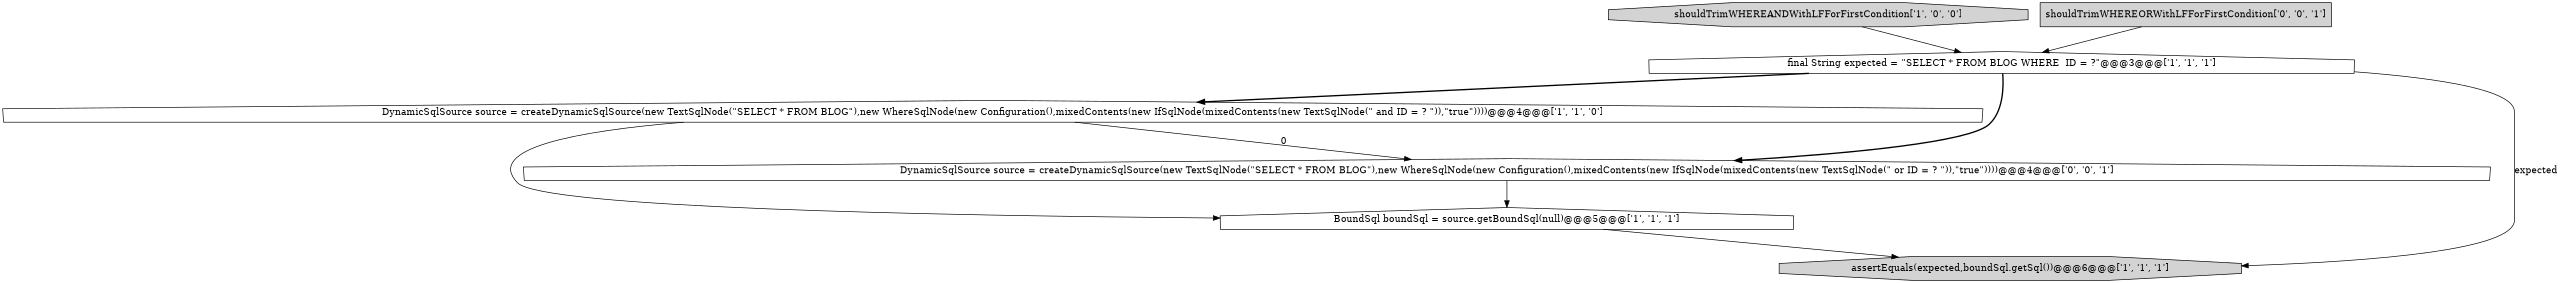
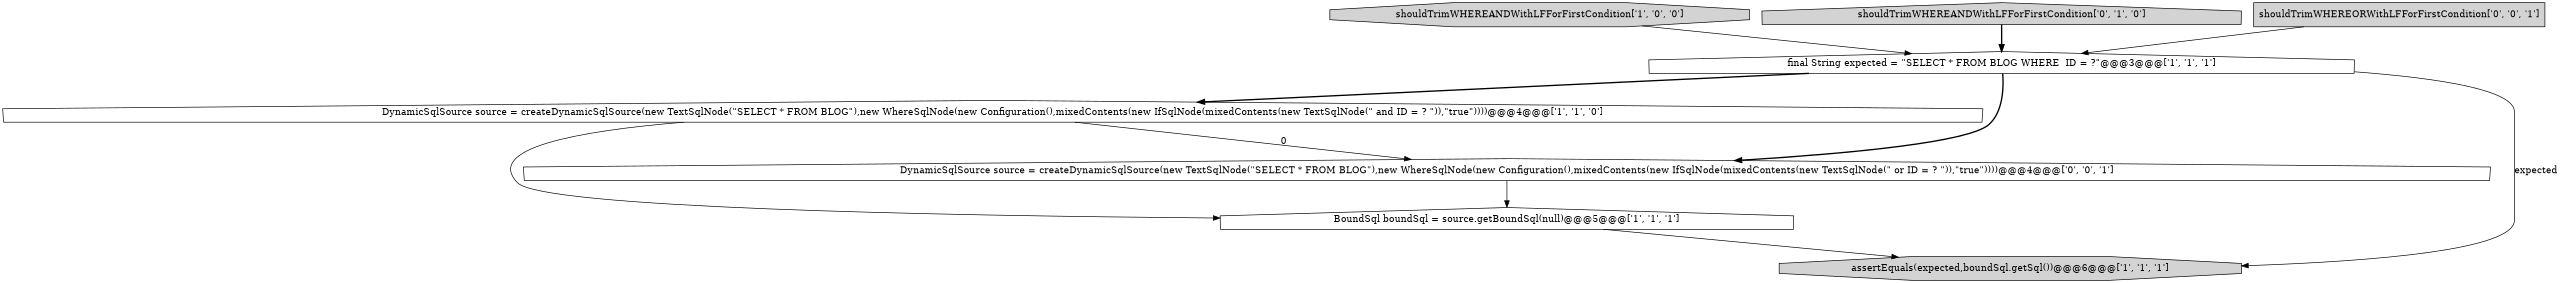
node "shouldTrimWHEREANDWithLFForFirstCondition['0', '1', '0']": added
